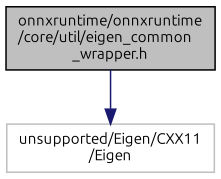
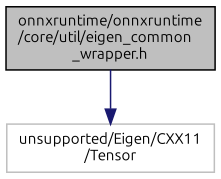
node "unsupported/Eigen/CXX11 /Eigen": label "unsupported/Eigen/CXX11 /Eigen" -> "unsupported/Eigen/CXX11 /Tensor"
